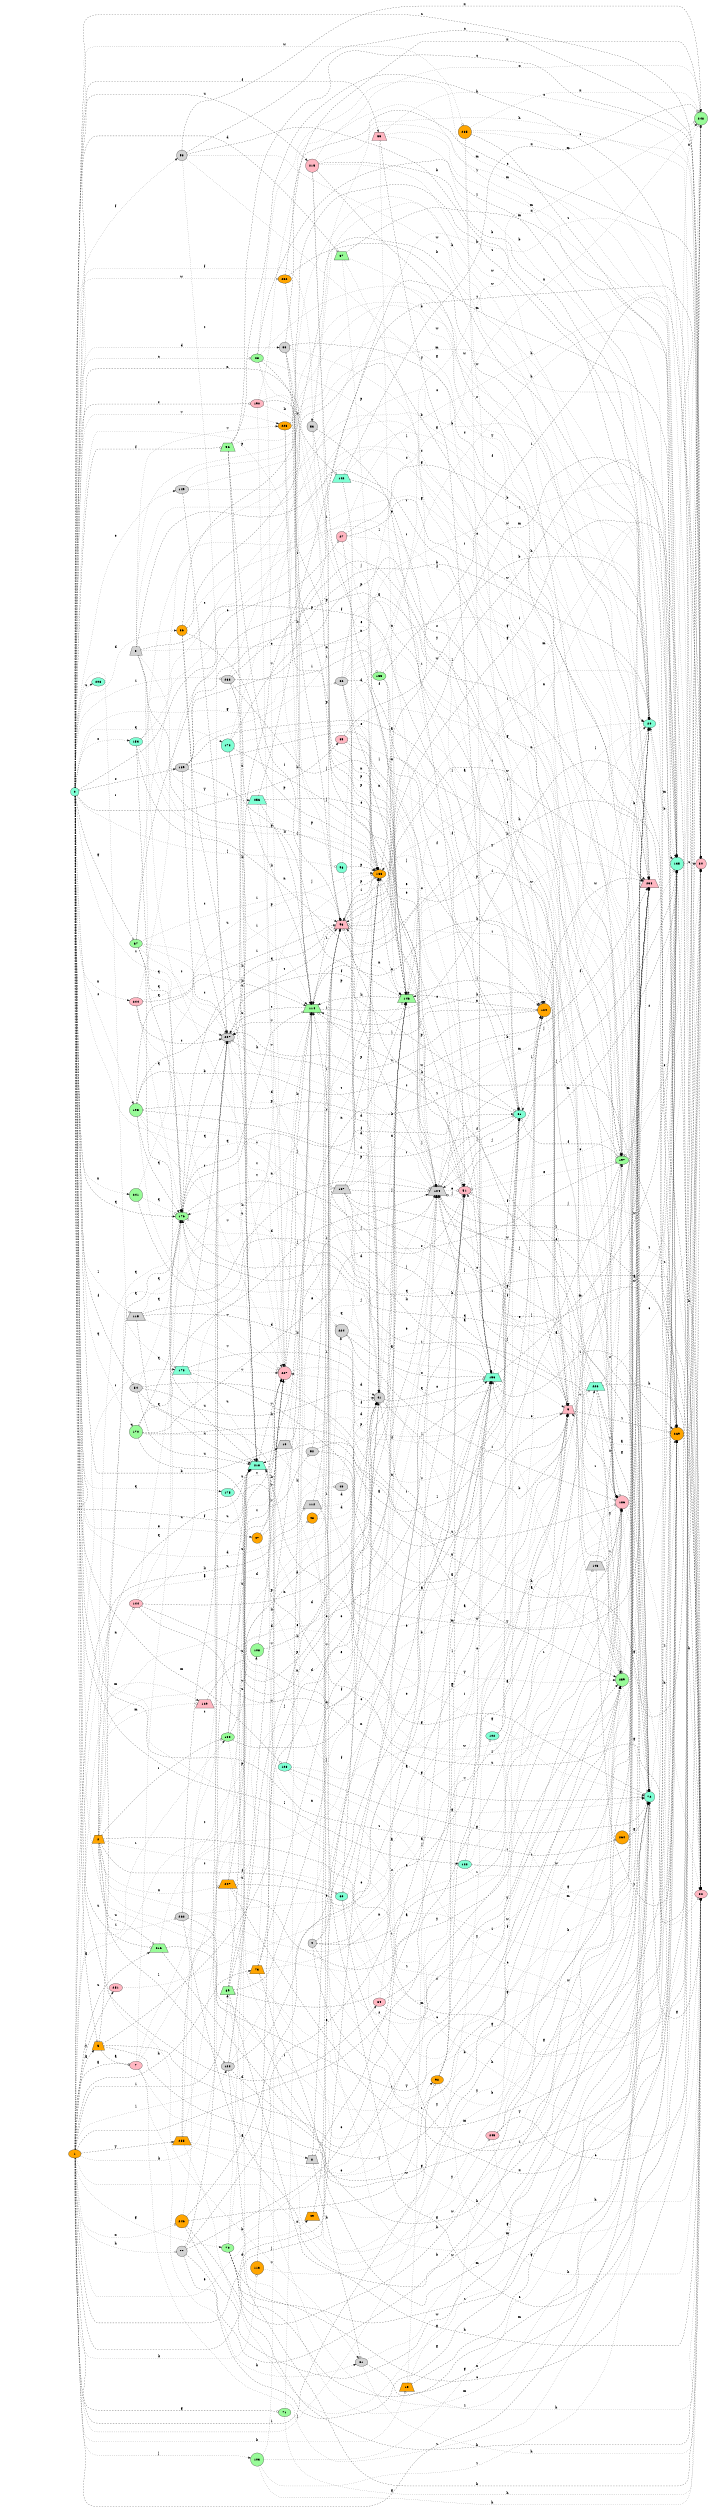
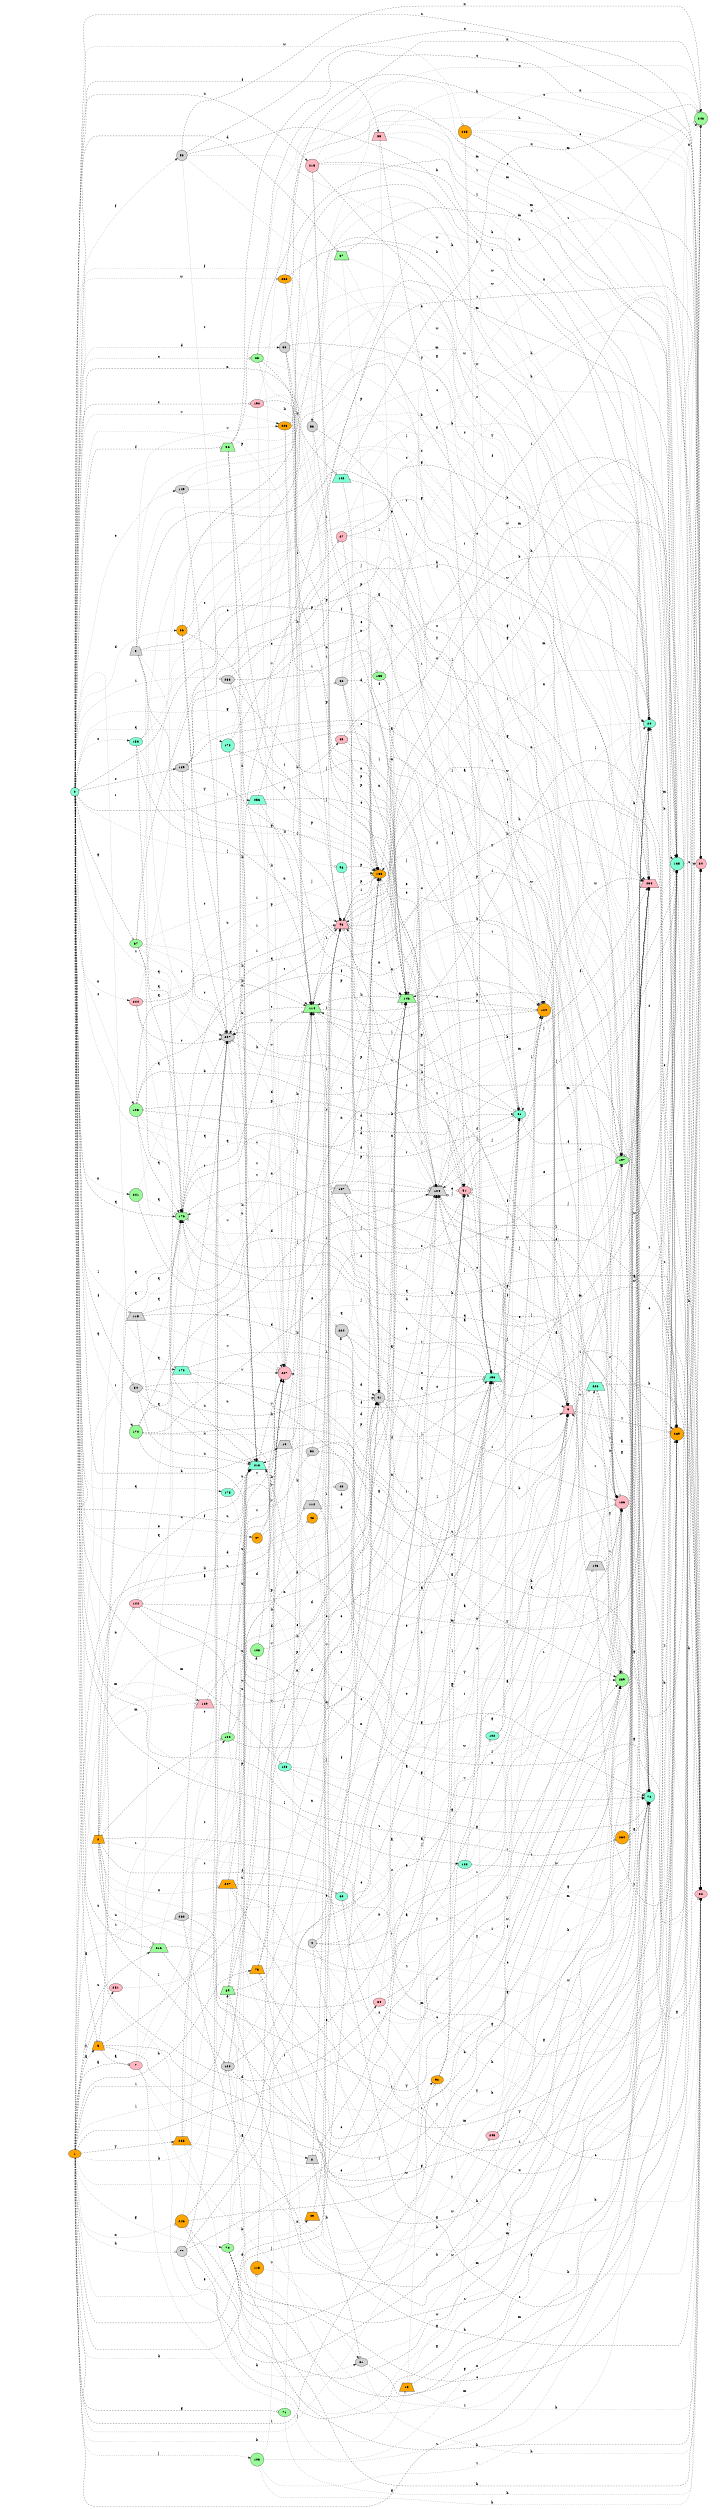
node "208": removed
edge "73" -> "20": style dotted -> dashed
edge "1" -> "123": arrowhead normal -> odot
